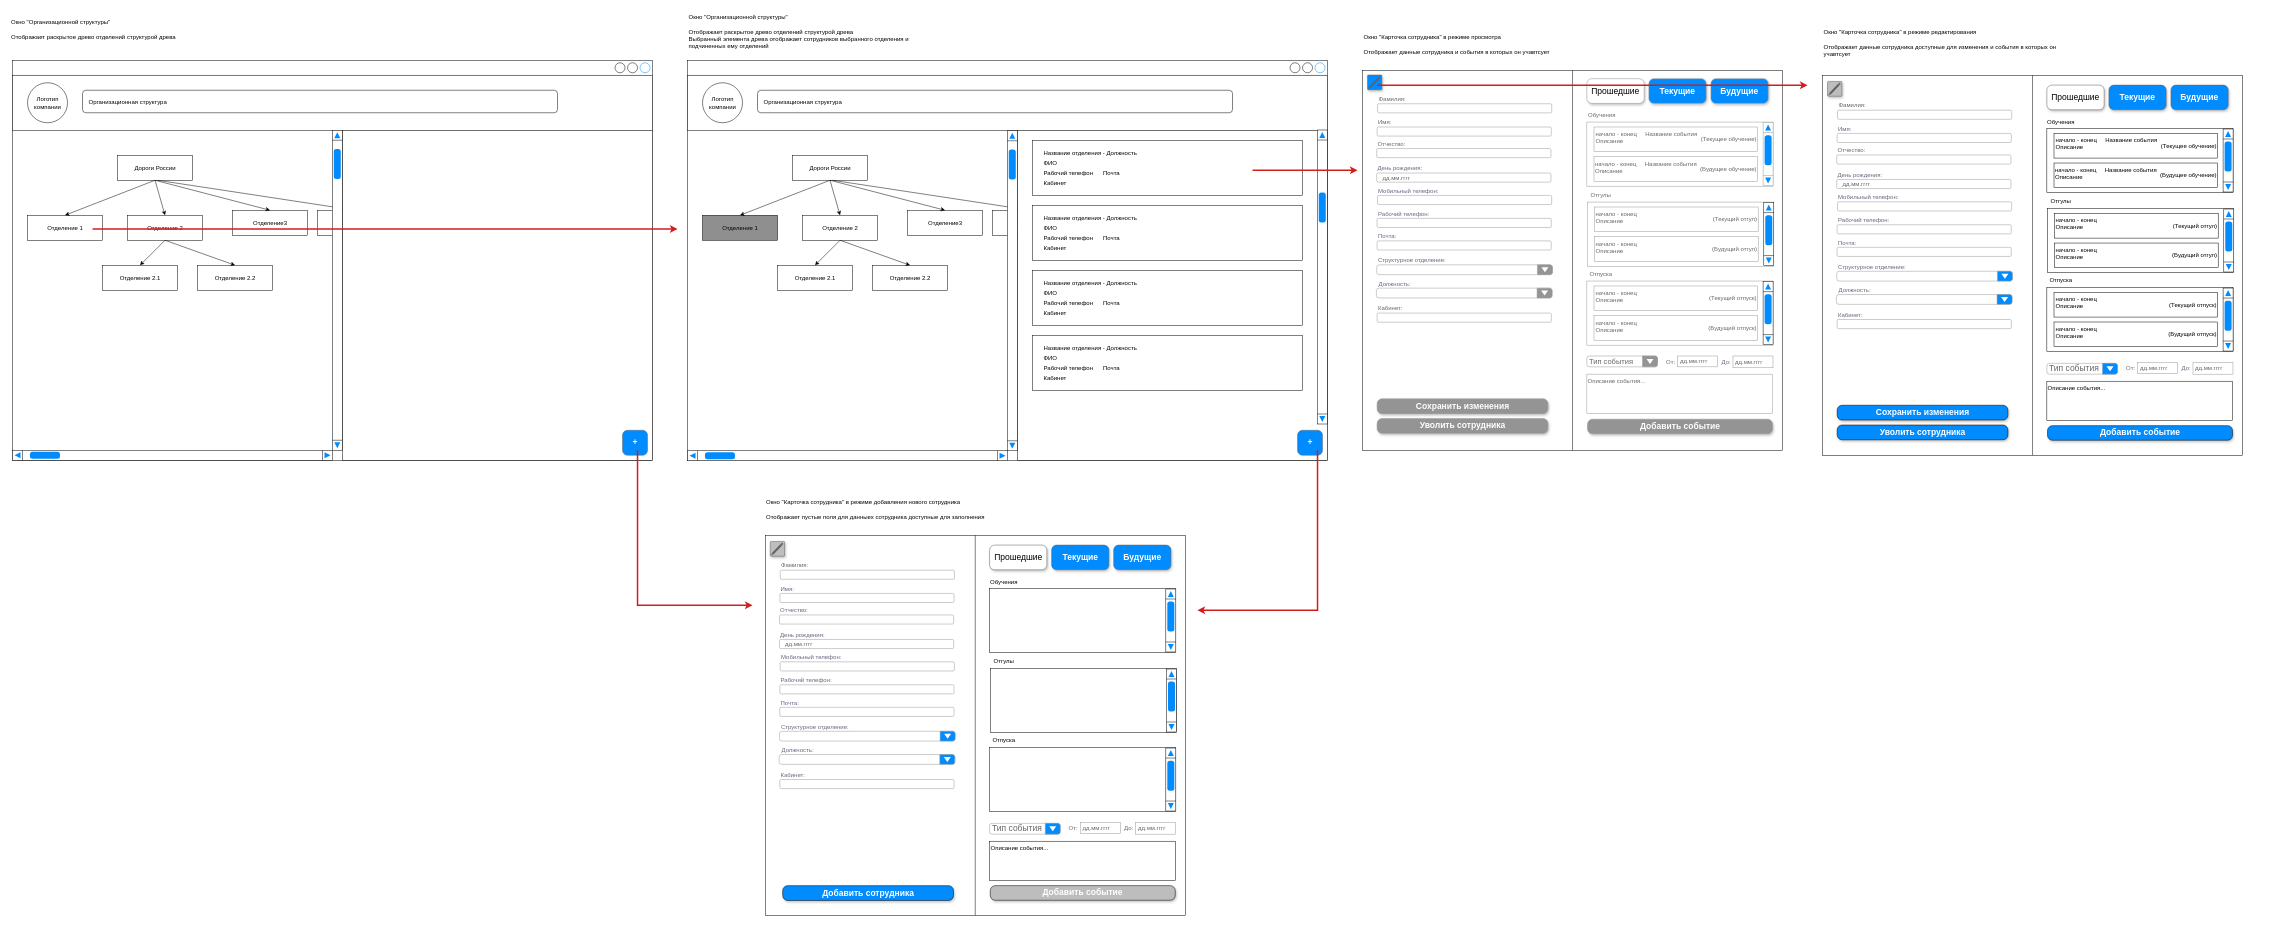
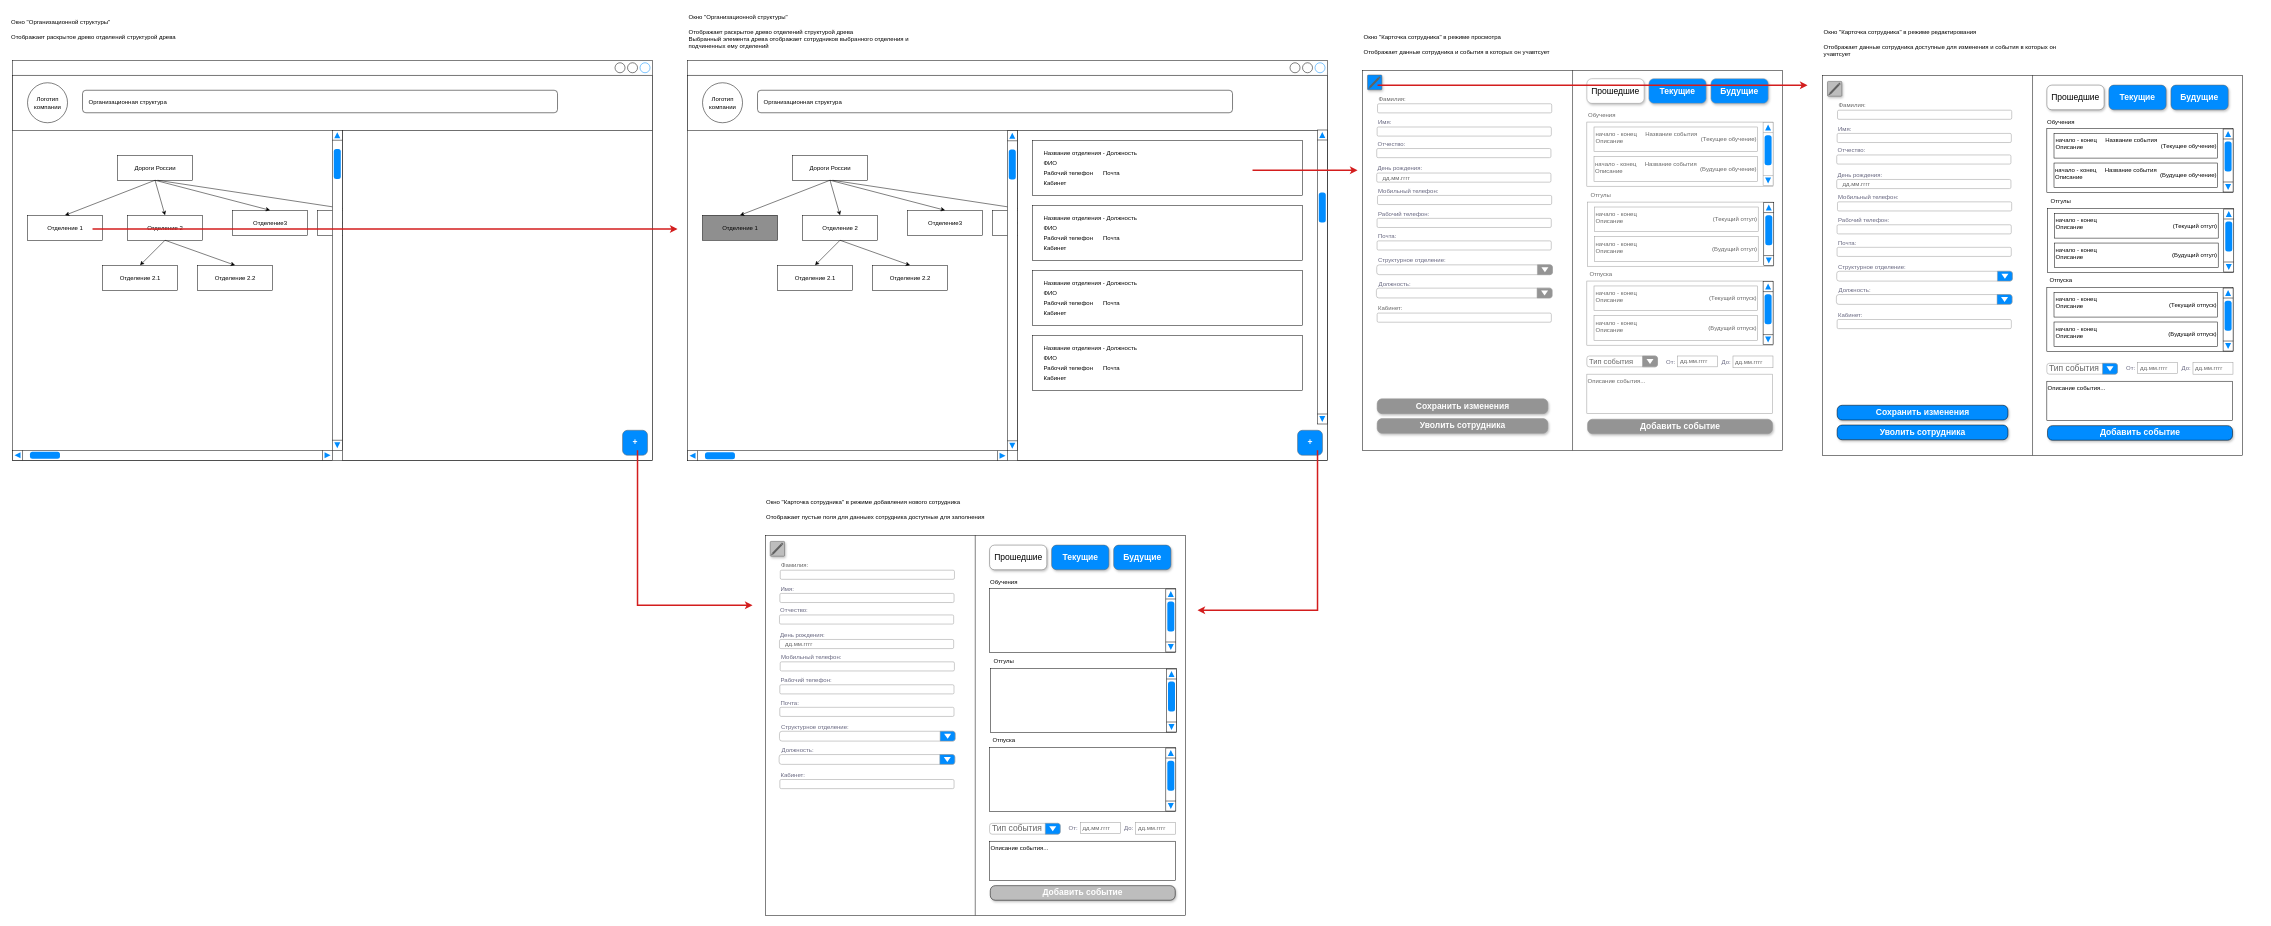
node "Добавить сотрудника": removed
